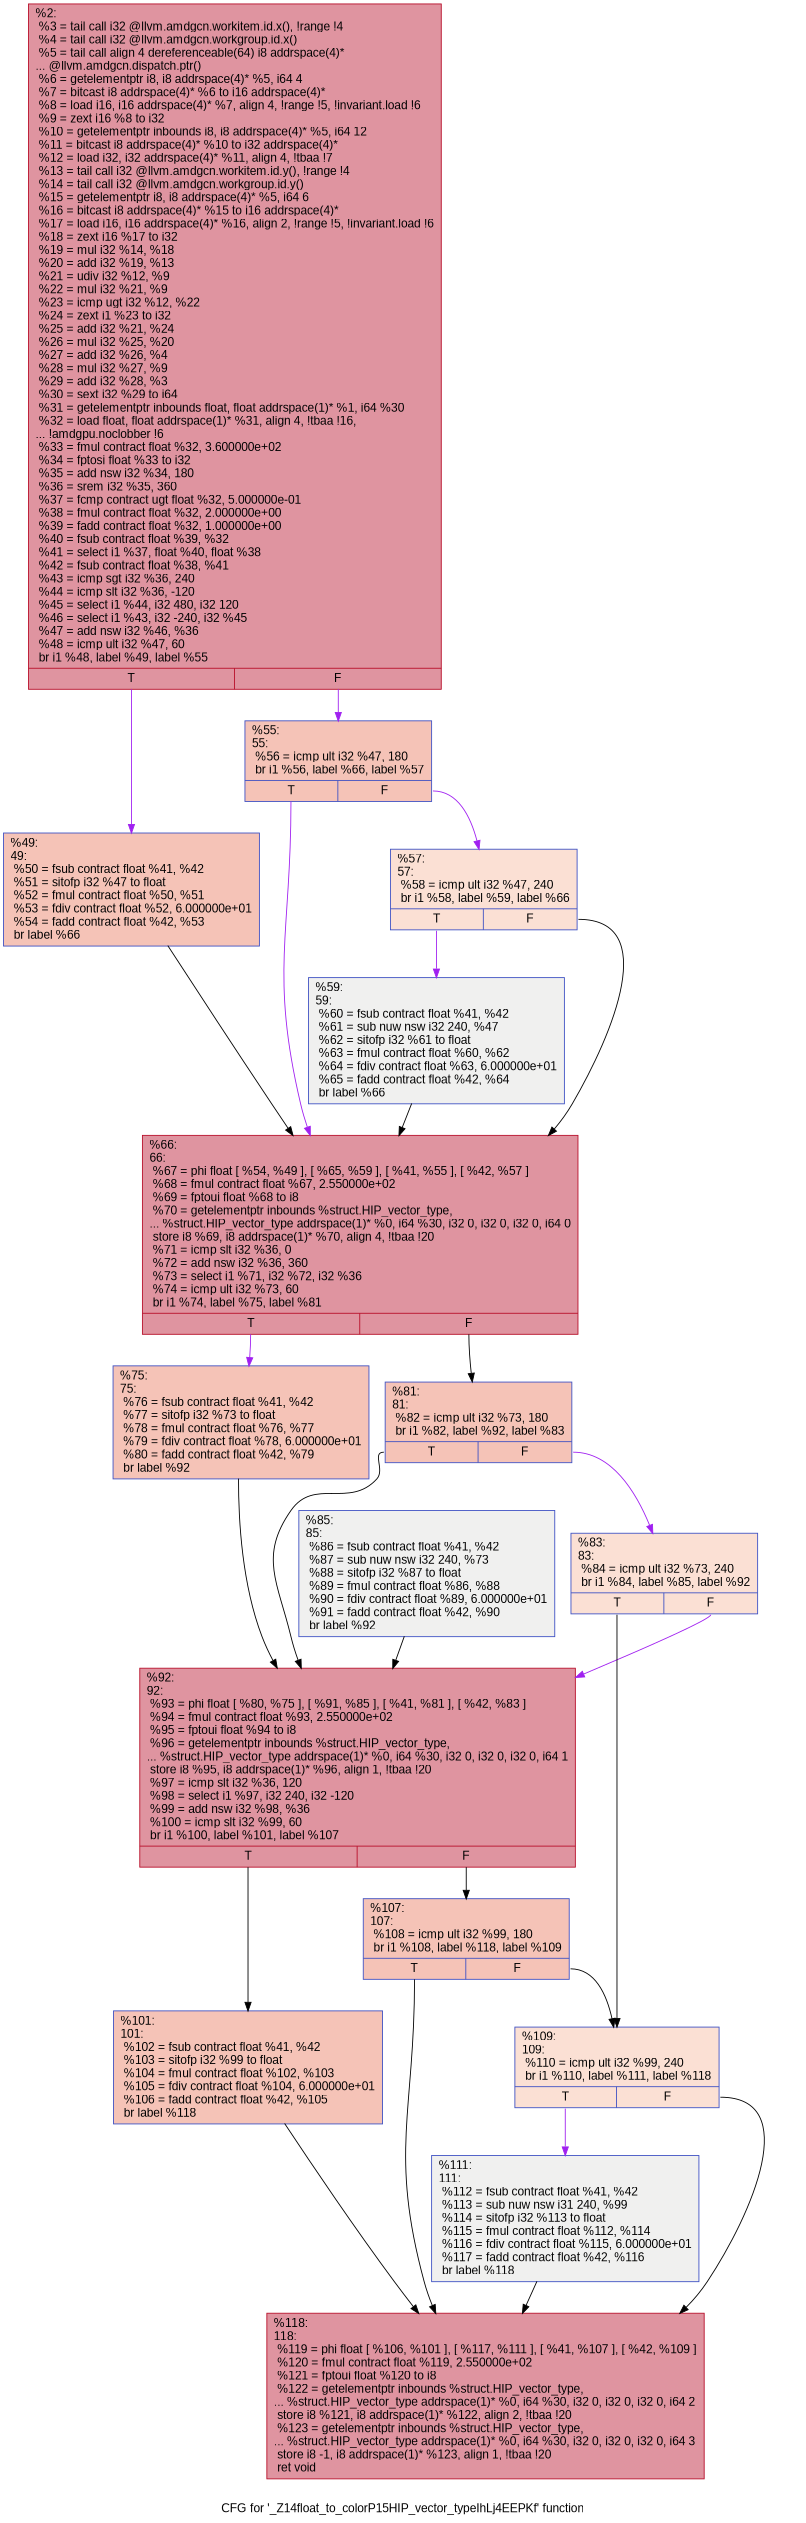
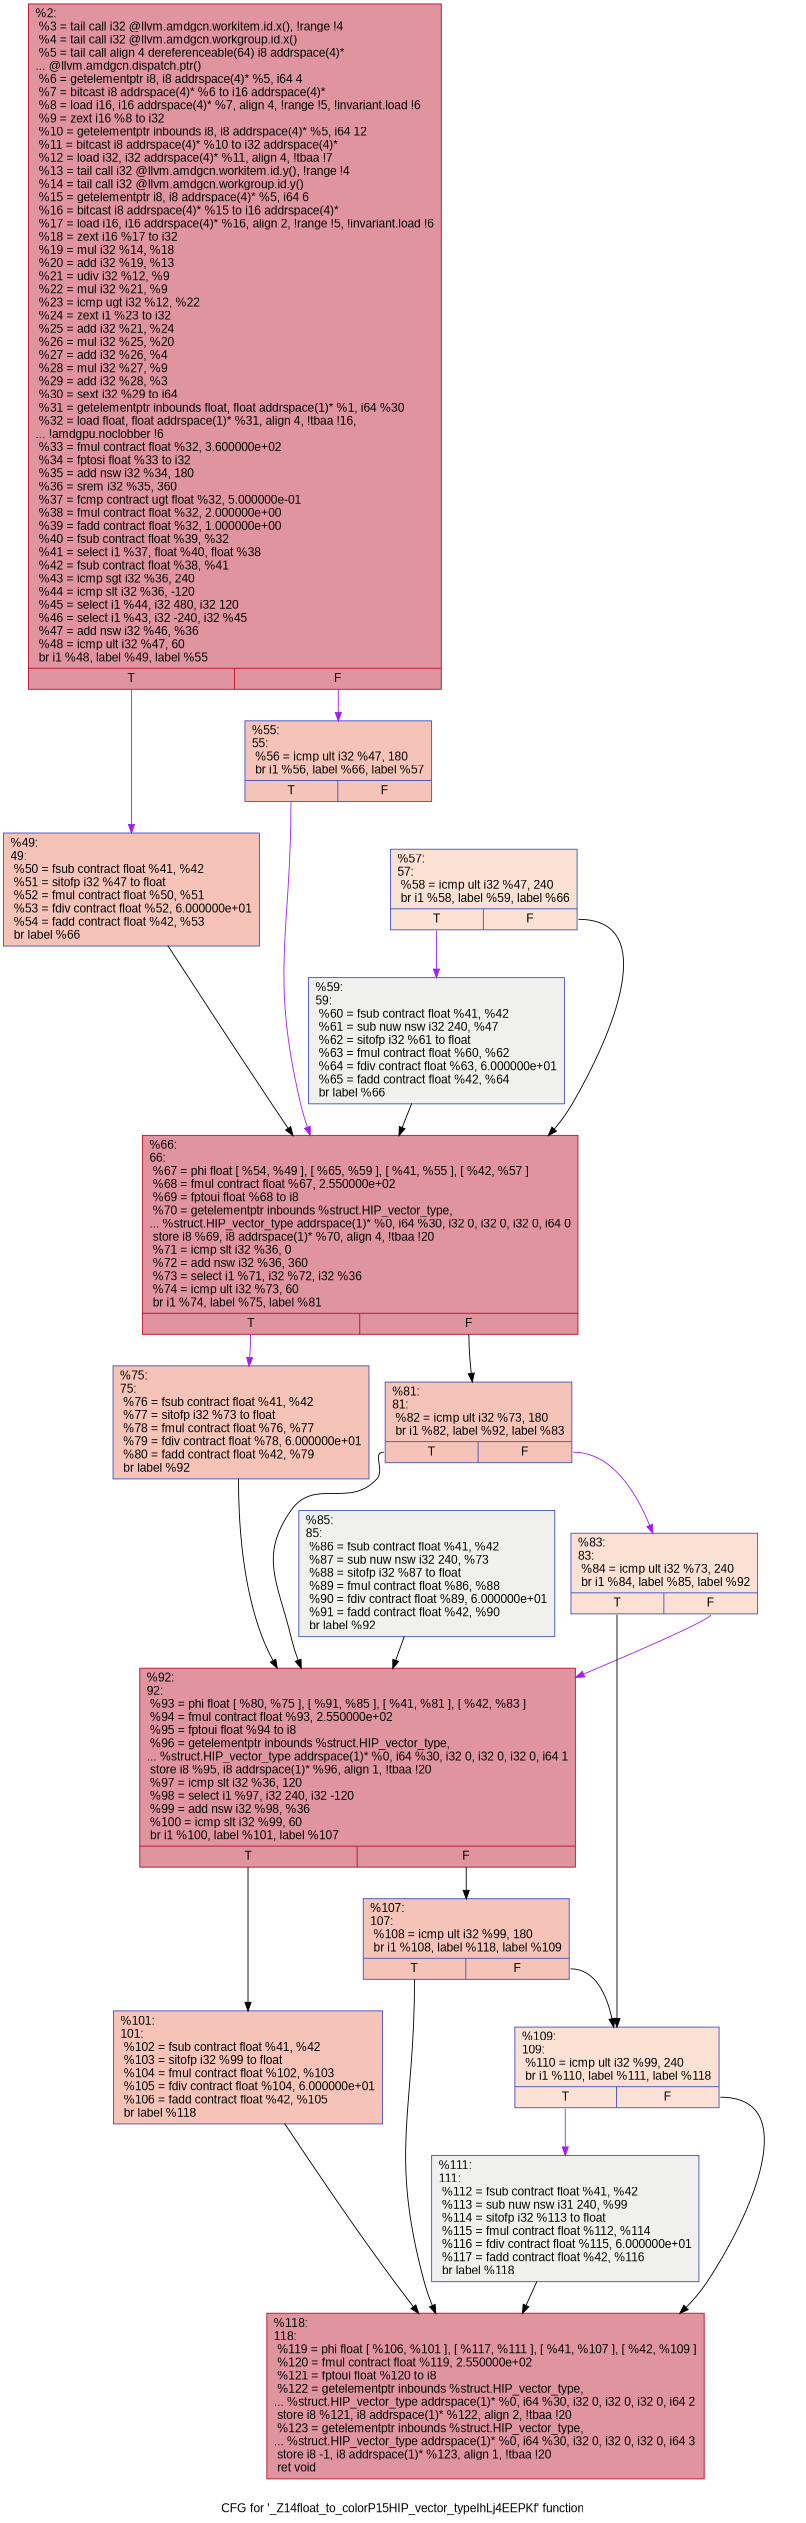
edge "%55:" -> "%57:": removed
